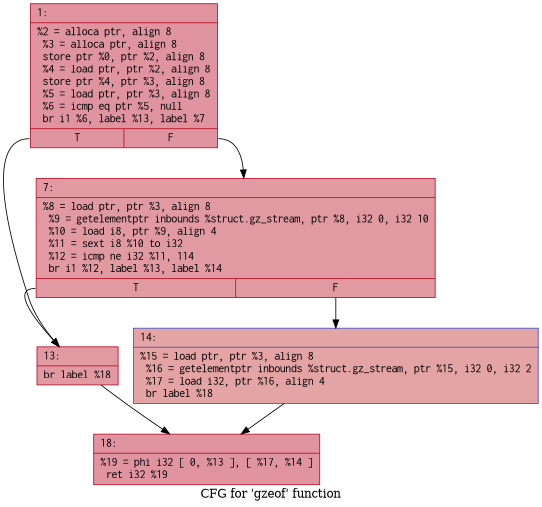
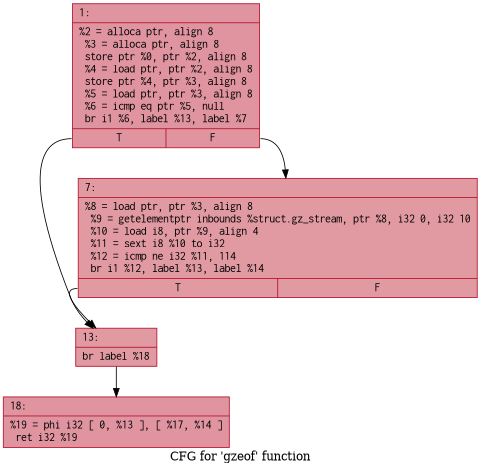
node "14:": removed
